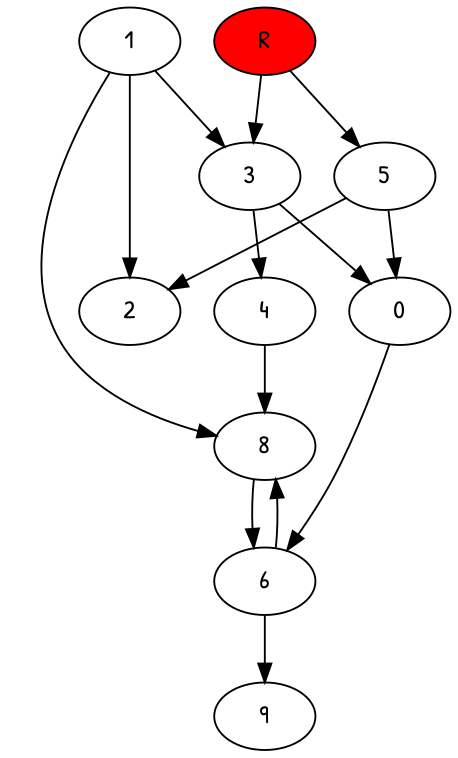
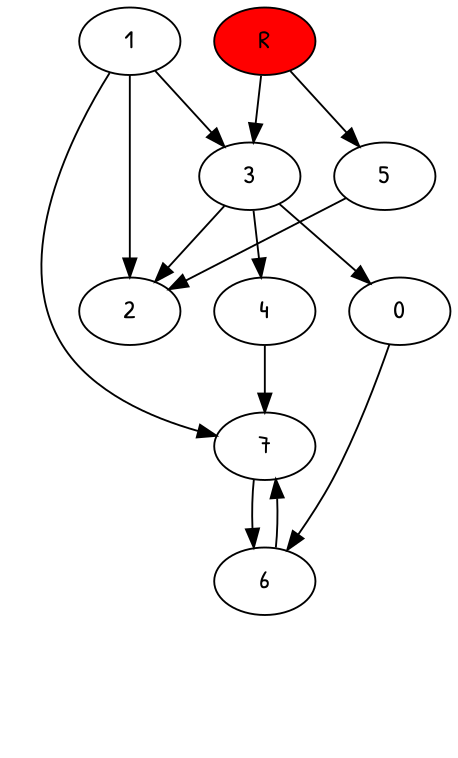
edge "5" -> "0": removed
edge "3" -> "2": added
node "8": label "8" -> "7"
node "9": removed
